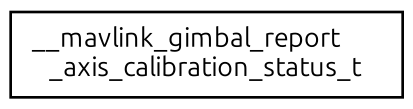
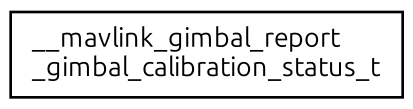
node "__mavlink_gimbal_report _axis_calibration_status_t": label "__mavlink_gimbal_report _axis_calibration_status_t" -> "__mavlink_gimbal_report _gimbal_calibration_status_t"
